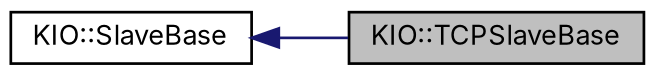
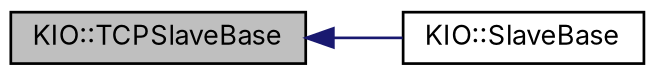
edge "KIO::TCPSlaveBase" -> "KIO::SlaveBase": reversed
